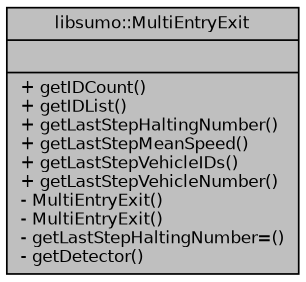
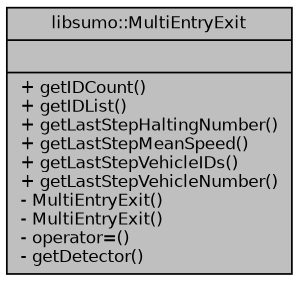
node "libsumo::MultiEntryExit": text "- getLastStepHaltingNumber=()" -> "- operator=()"
